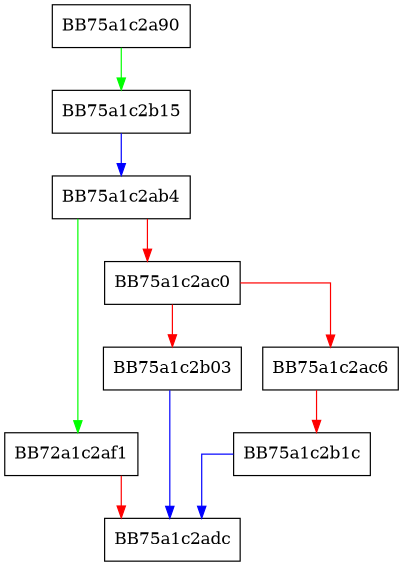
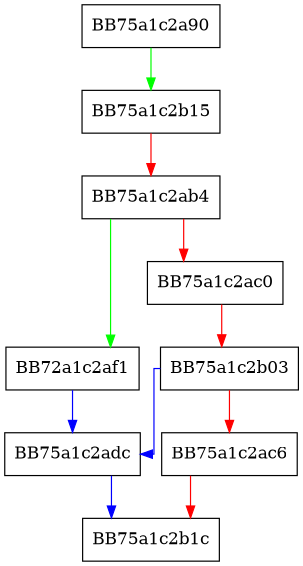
edge "BB75a1c2b15" -> "BB75a1c2ab4": color blue -> red
edge "BB75a1c2ac0" -> "BB75a1c2ac6": now "BB75a1c2b03" -> "BB75a1c2ac6"
edge "BB75a1c2b1c" -> "BB75a1c2adc": reversed
edge "BB72a1c2af1" -> "BB75a1c2adc": color red -> blue
